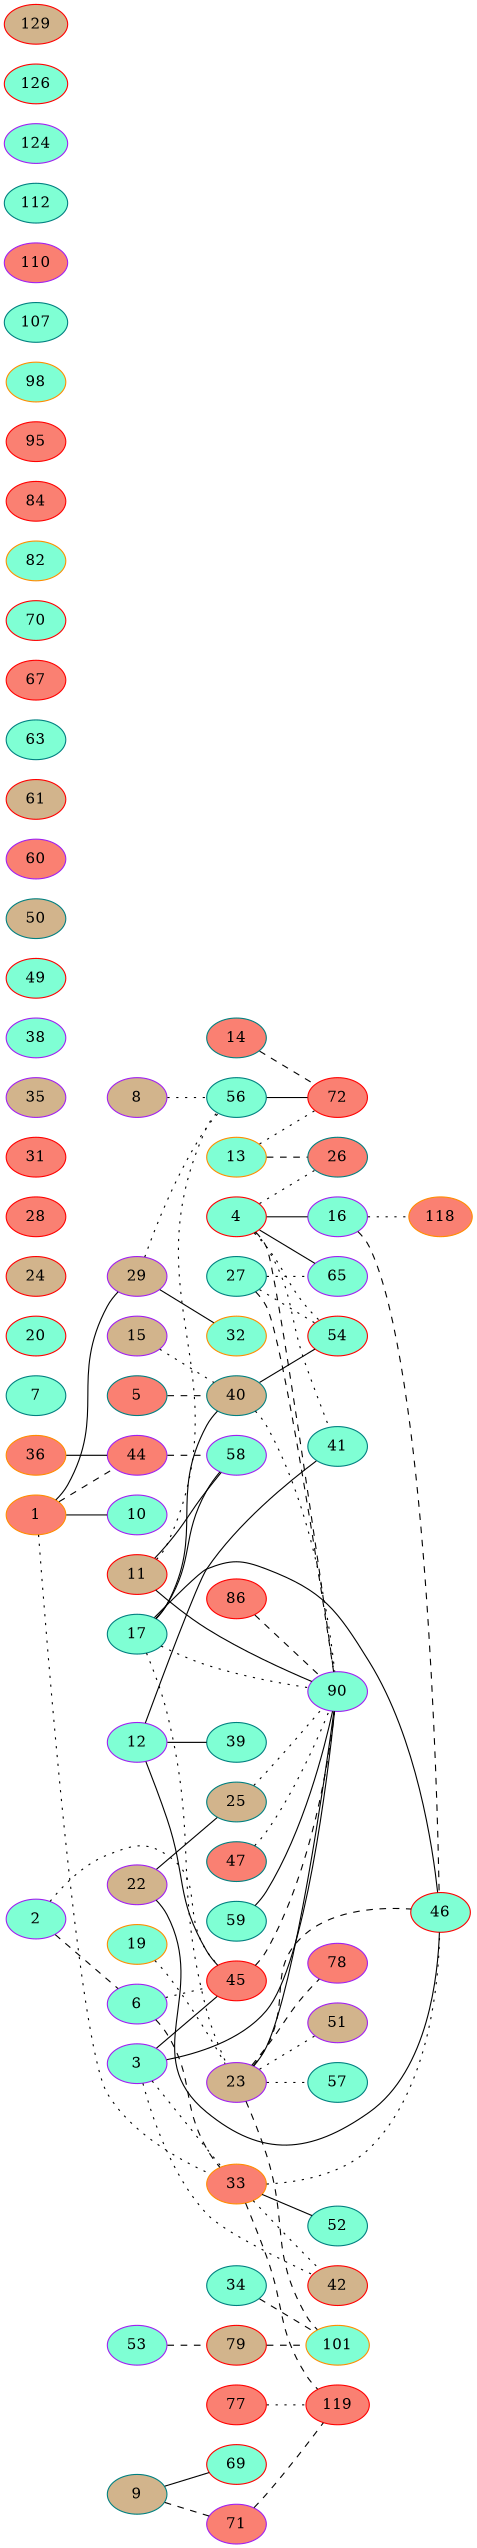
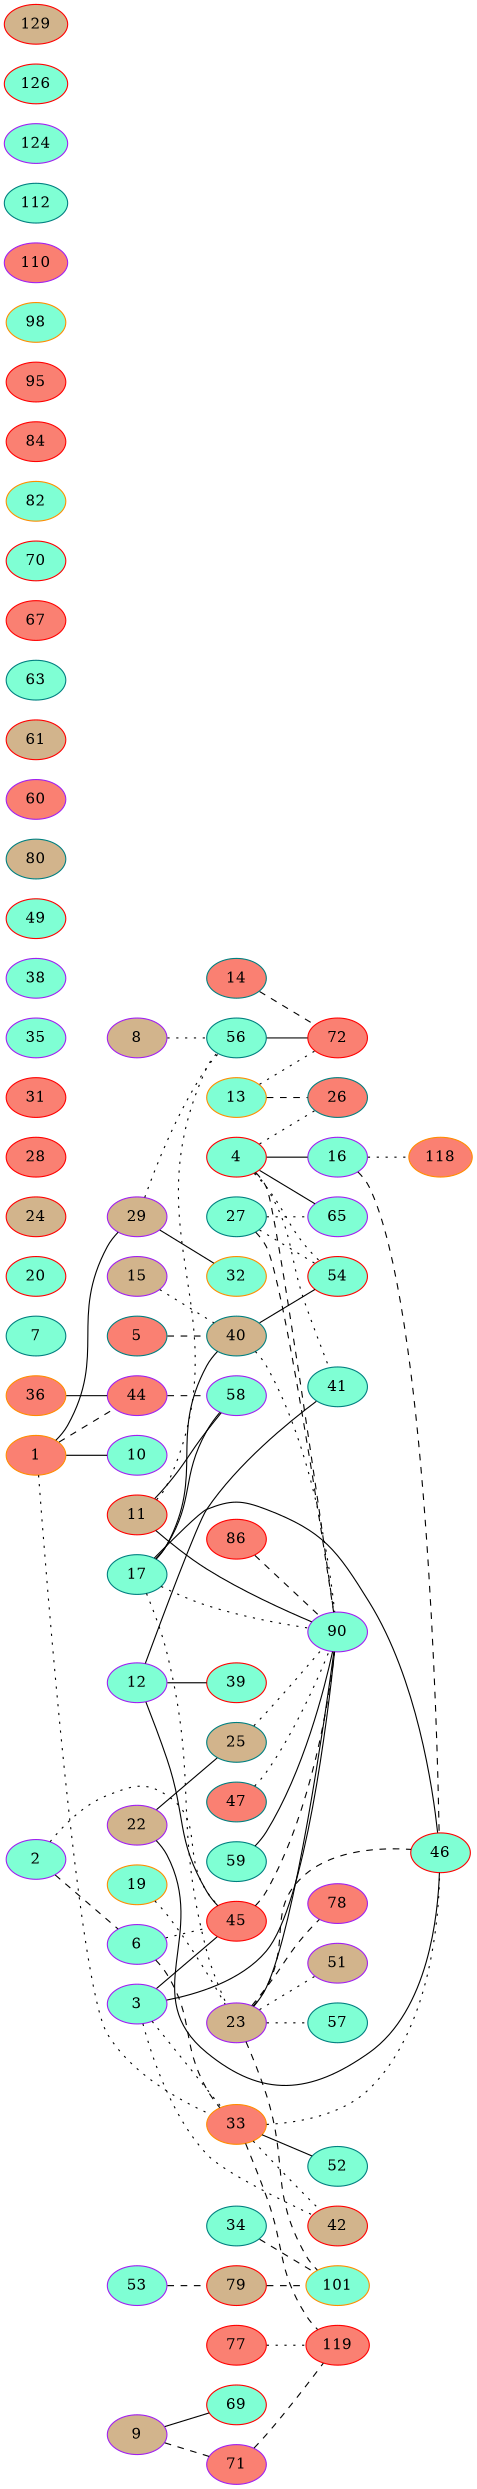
node "107": removed
node "50": label "50" -> "80"
node "35": fillcolor tan -> aquamarine
node "39": color teal -> red
node "9": color teal -> purple
